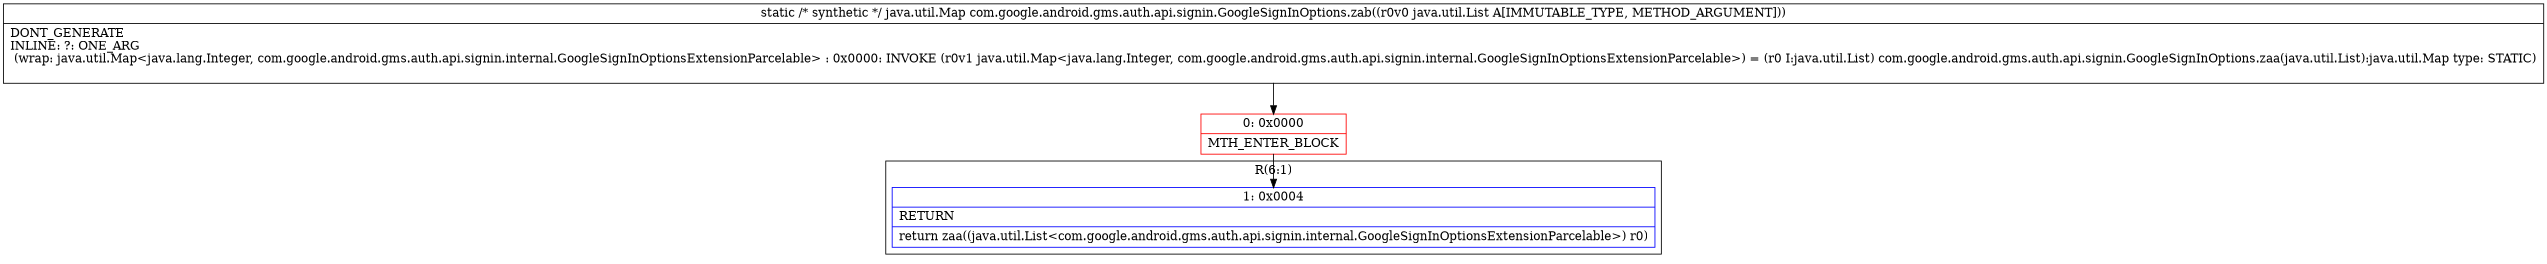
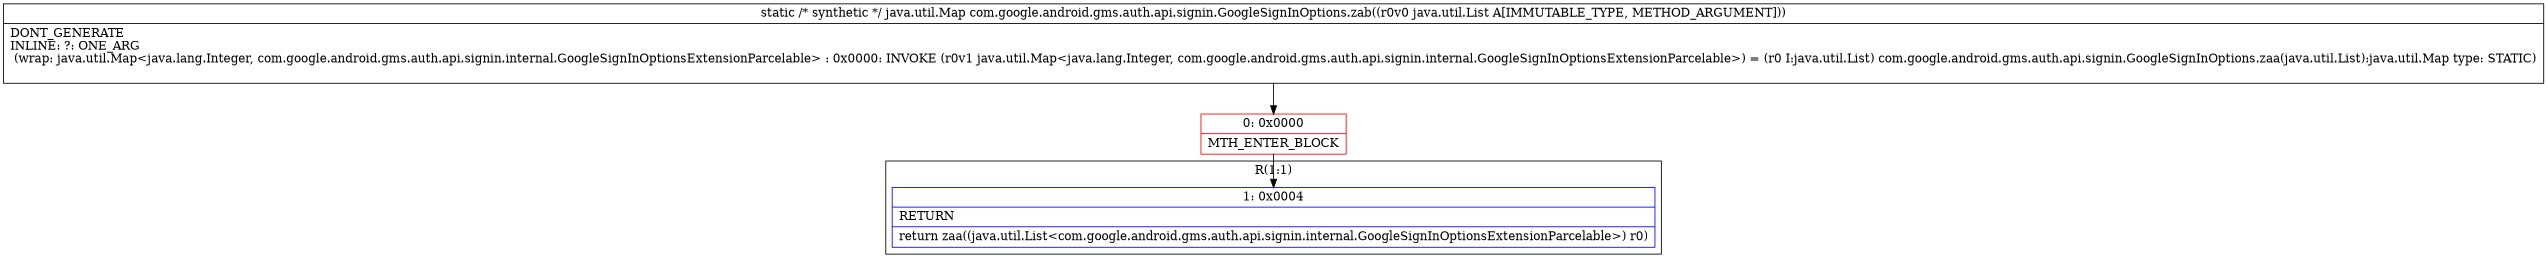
cluster "R(6:1)": label "R(6:1)" -> "R(1:1)"
